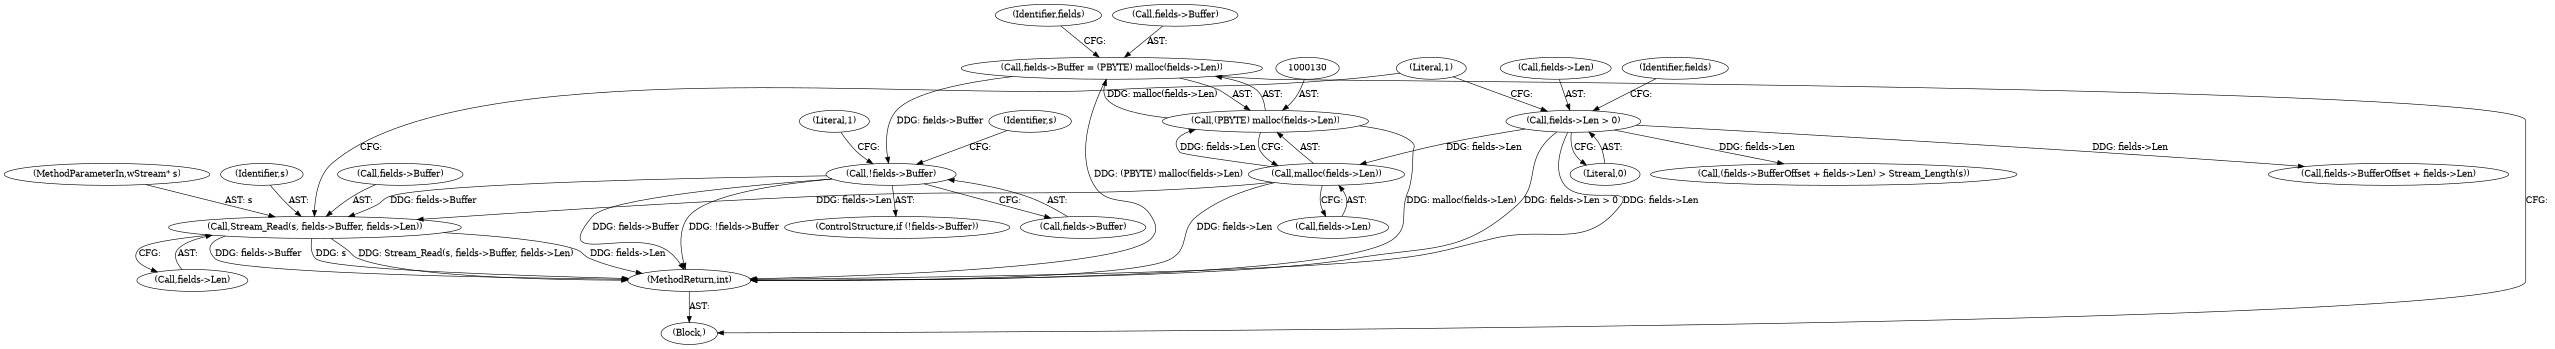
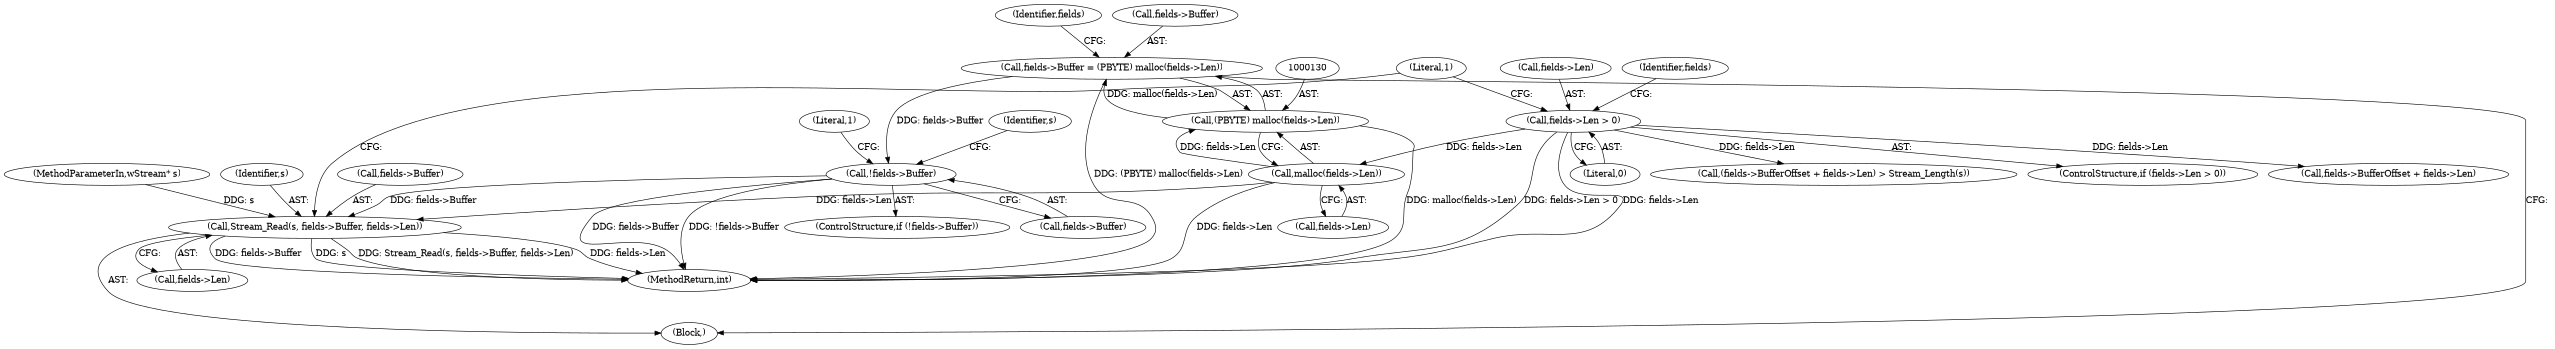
node "(ControlStructure,if (fields->Len > 0))": added
edge "(MethodParameterIn,wStream* s)" -> "(Call,Stream_Read(s, fields->Buffer, fields->Len))": label "AST: s" -> "DDG: s"
edge "(MethodReturn,int)" -> "(Block,)": now "(Call,Stream_Read(s, fields->Buffer, fields->Len))" -> "(Block,)"
